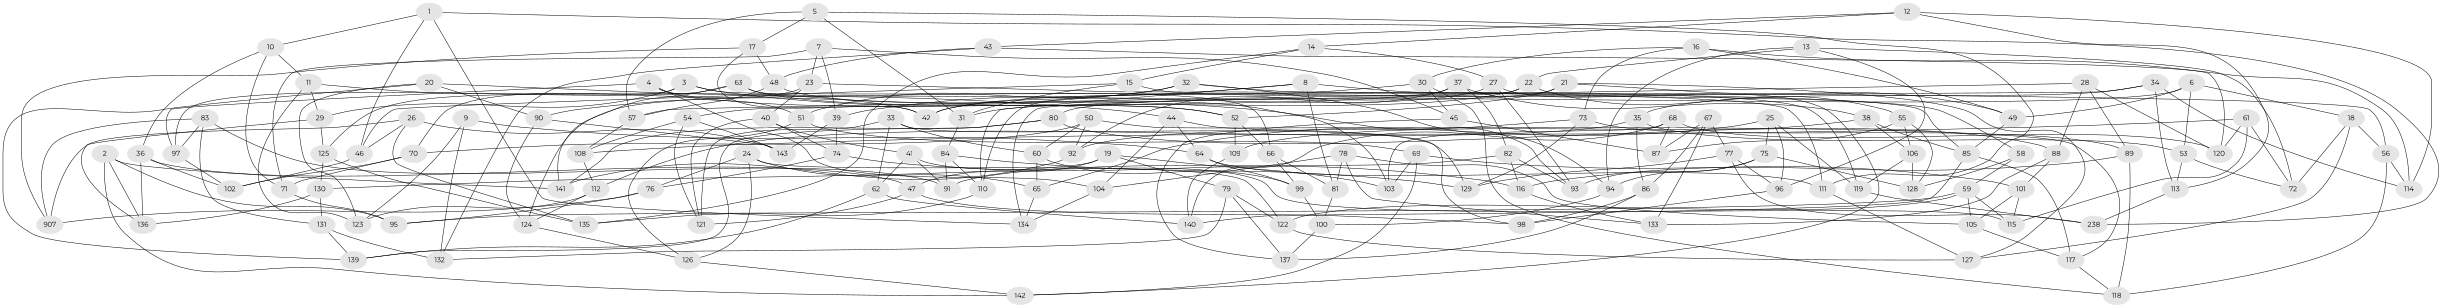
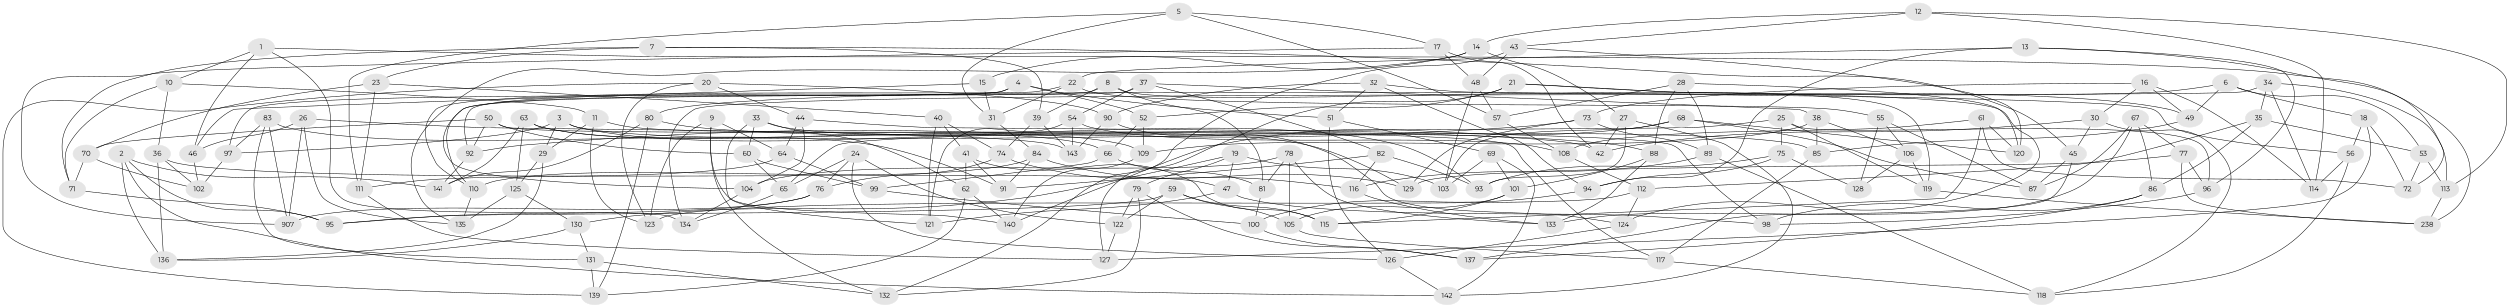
edge "63" -- "52": now "63" -- "109"
node "58": removed
edge "85" -- "140": now "9" -- "140"
